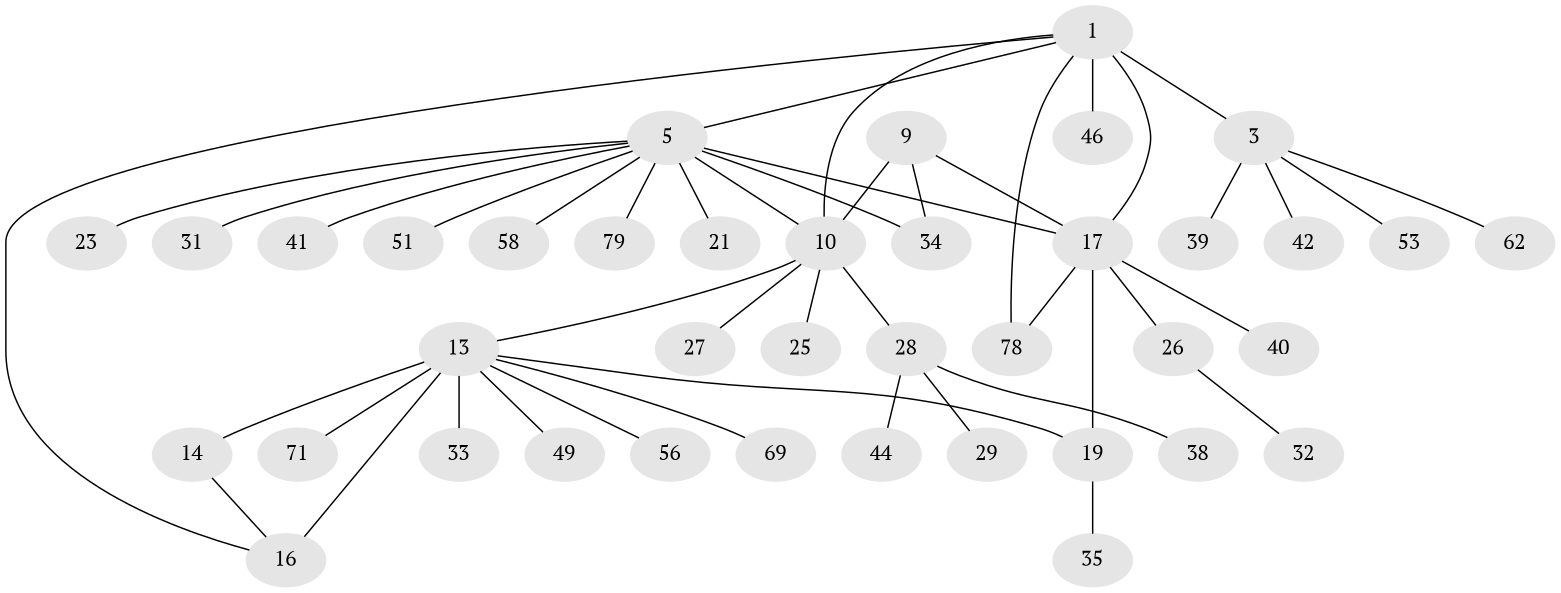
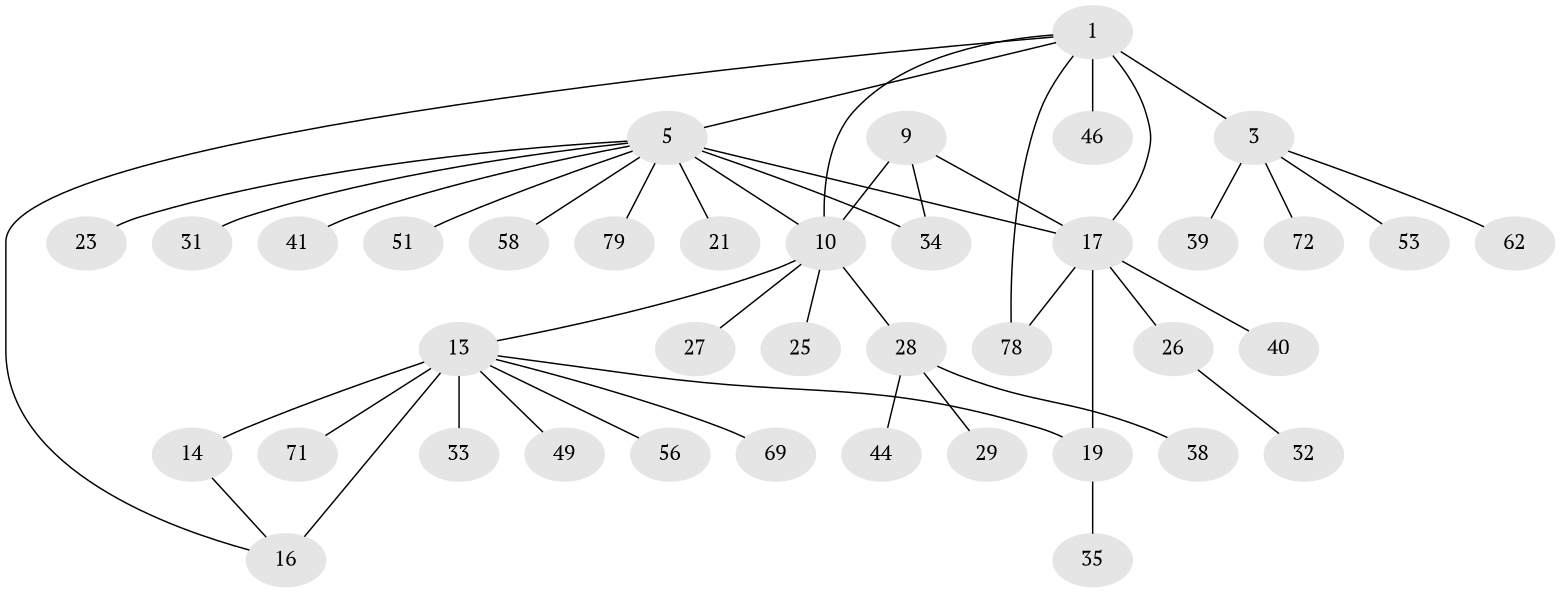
node "42": label "42" -> "72"
